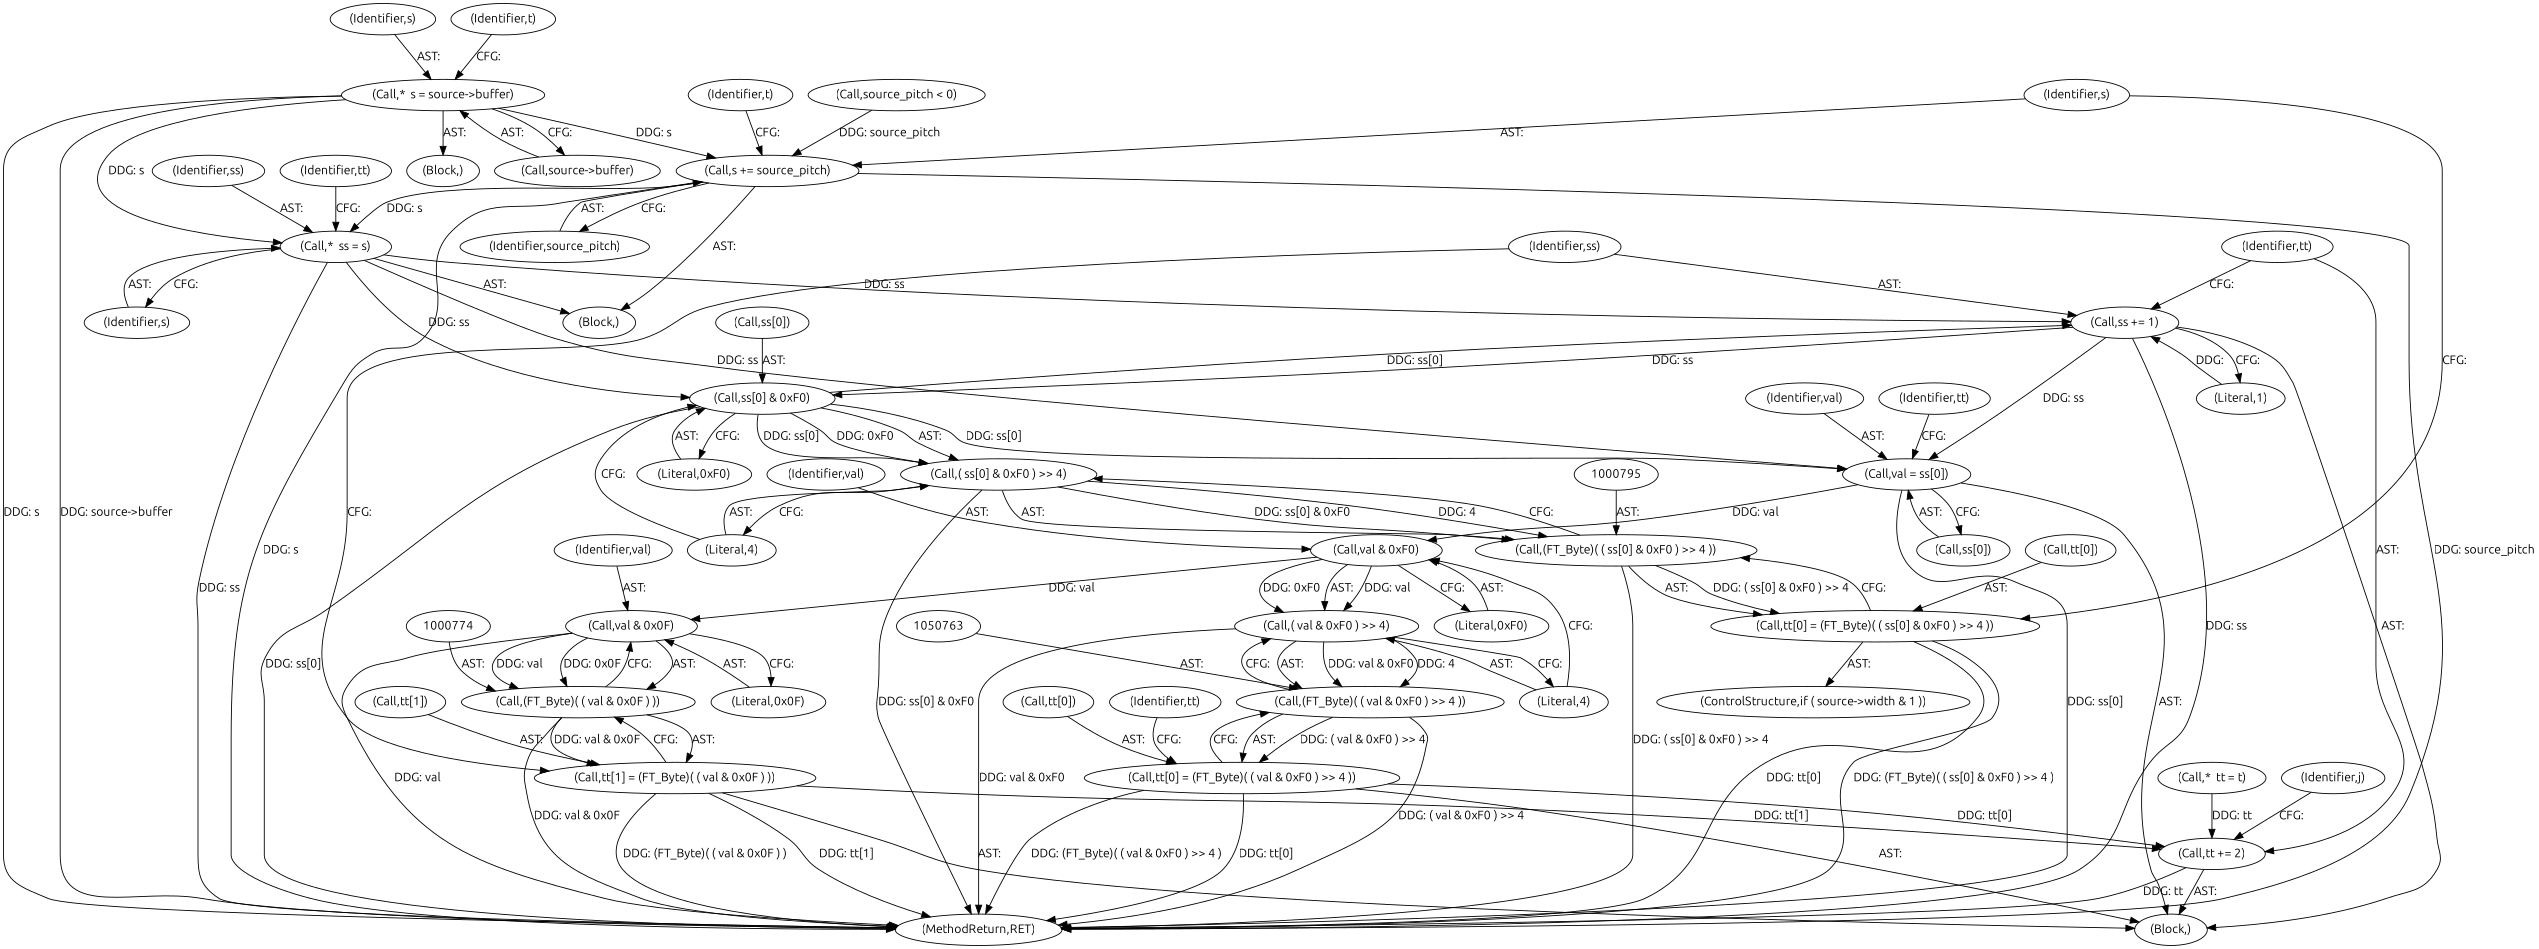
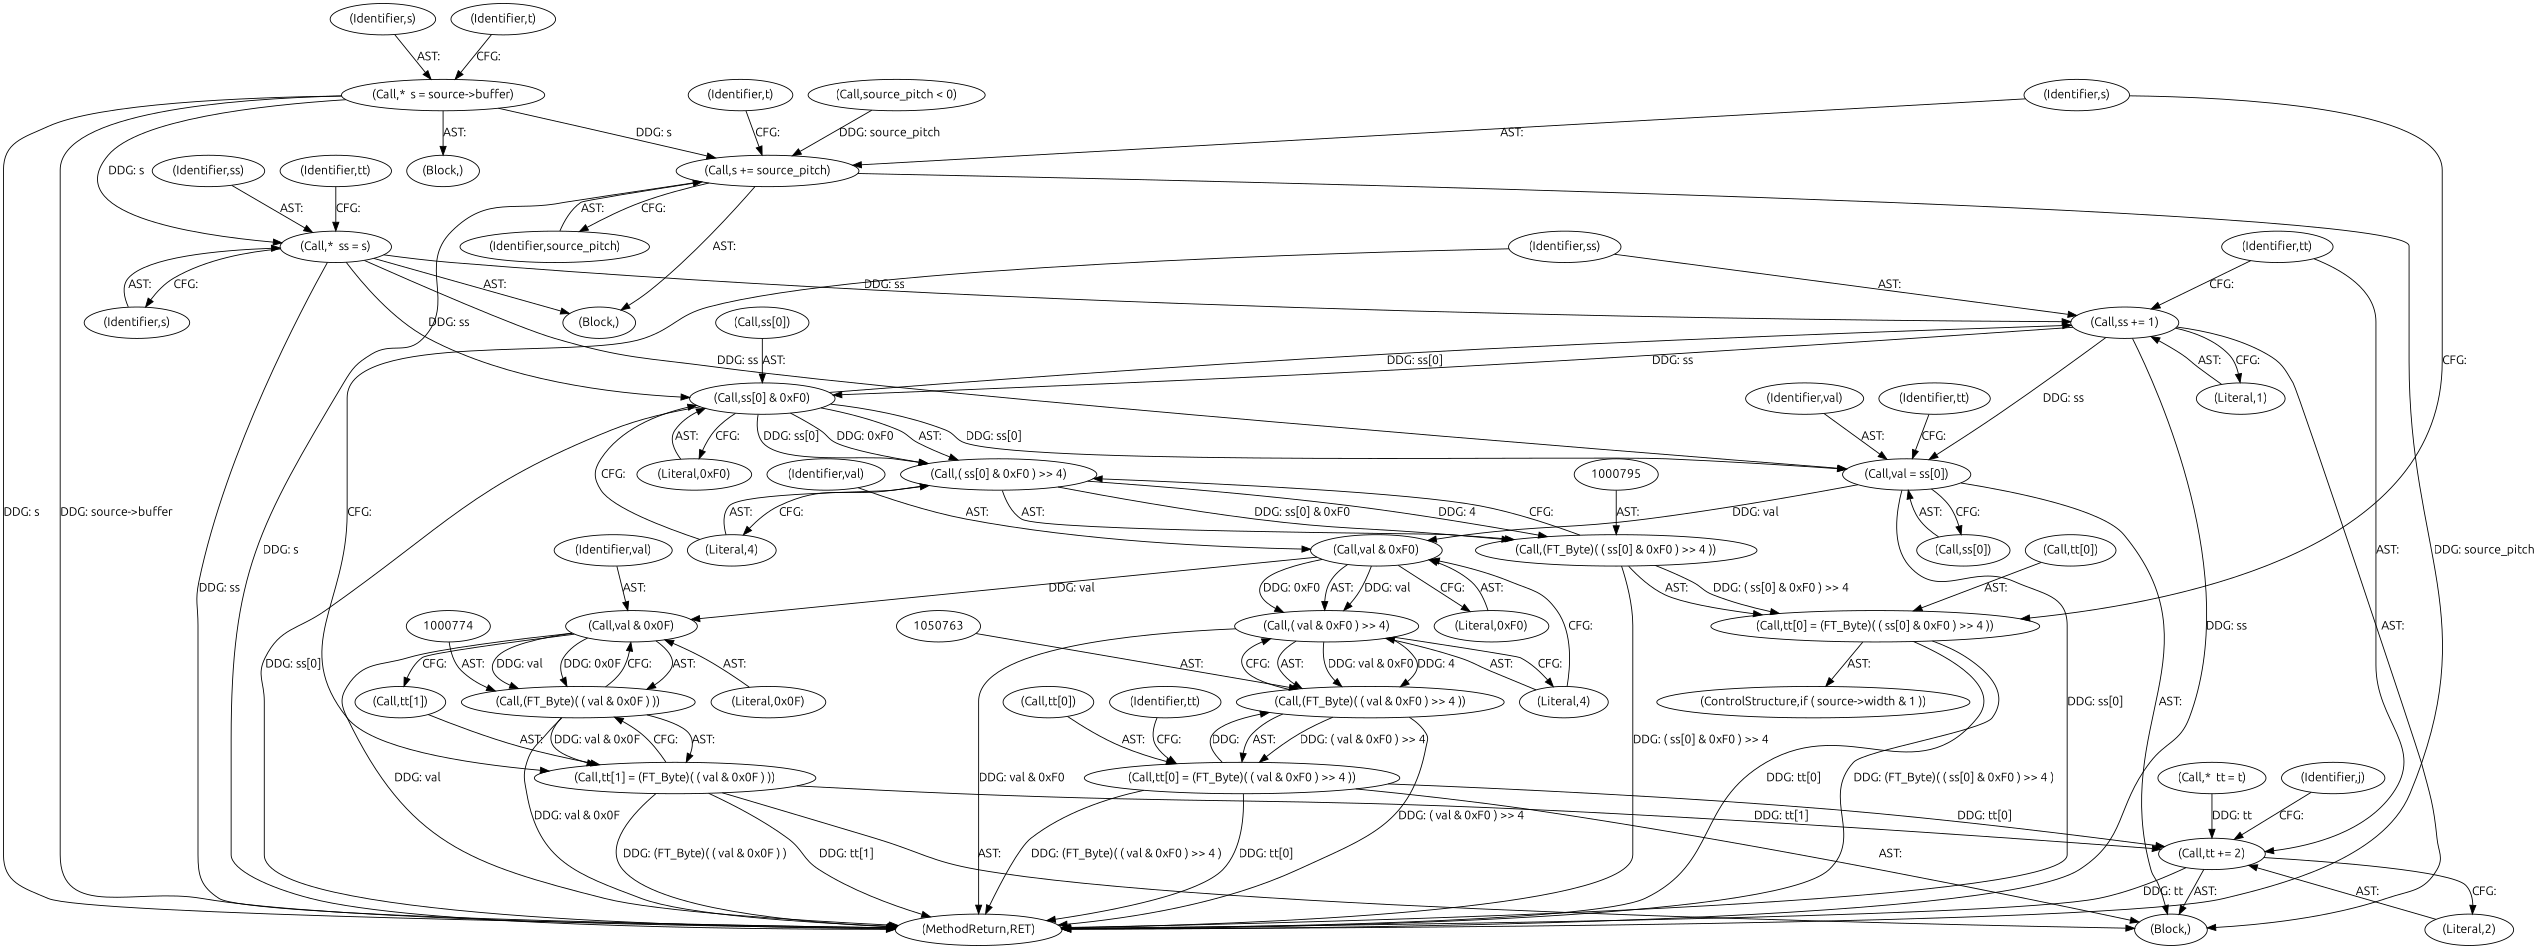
node "(Call,source->buffer)": removed
edge "(Call,s += source_pitch)" -> "(Call,*  ss = s)": removed, label "DDG: s"
edge "(Literal,1)" -> "(Call,ss += 1)": label "DDG: " -> "AST: "
edge "(Call,tt[0] = (FT_Byte)( ( ss[0] & 0xF0 ) >> 4 ))" -> "(Call,(FT_Byte)( ( ss[0] & 0xF0 ) >> 4 ))": removed, label "CFG:"
edge "(Call,val & 0x0F)" -> "(Literal,0x0F)": now "(Call,val & 0x0F)" -> "(Call,tt[1])"
edge "(Call,( ss[0] & 0xF0 ) >> 4)" -> "(MethodReturn,RET)": removed, label "DDG: ss[0] & 0xF0"
edge "(Call,tt[0] = (FT_Byte)( ( val & 0xF0 ) >> 4 ))" -> "(Call,(FT_Byte)( ( val & 0xF0 ) >> 4 ))": label "CFG: " -> "DDG: "
node "(Literal,2)": added
